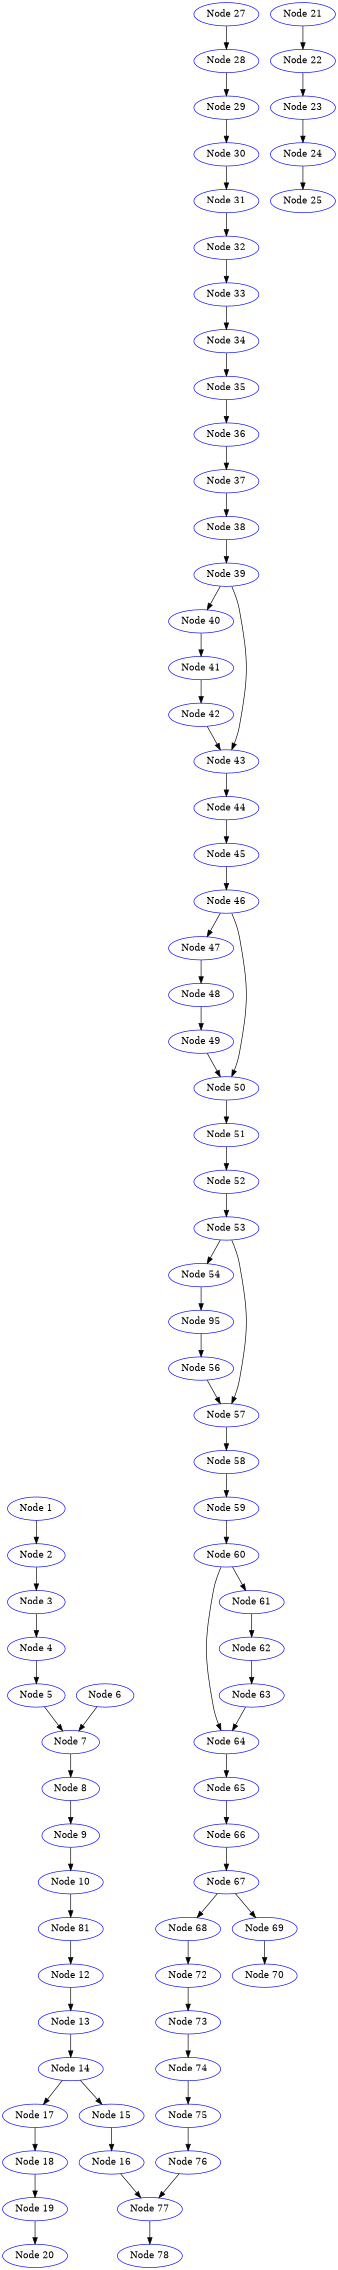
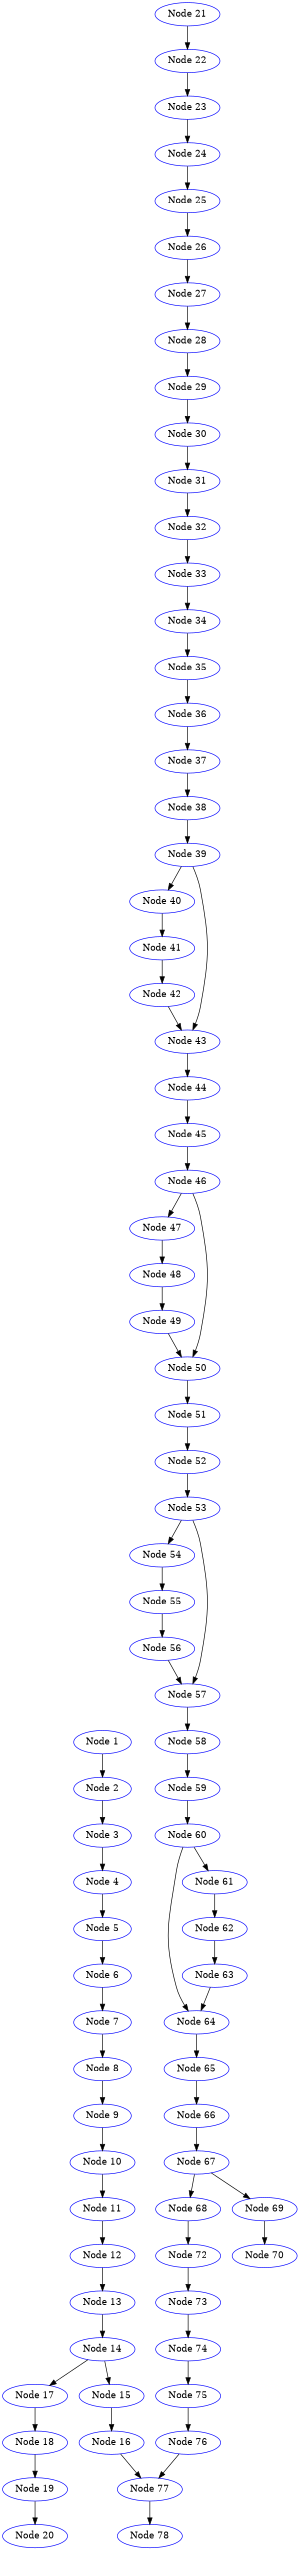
node "Node 26": added
node "Node 95": label "Node 95" -> "Node 55"
edge "Node 5" -> "Node 7": now "Node 5" -> "Node 6"
node "Node 81": label "Node 81" -> "Node 11"
